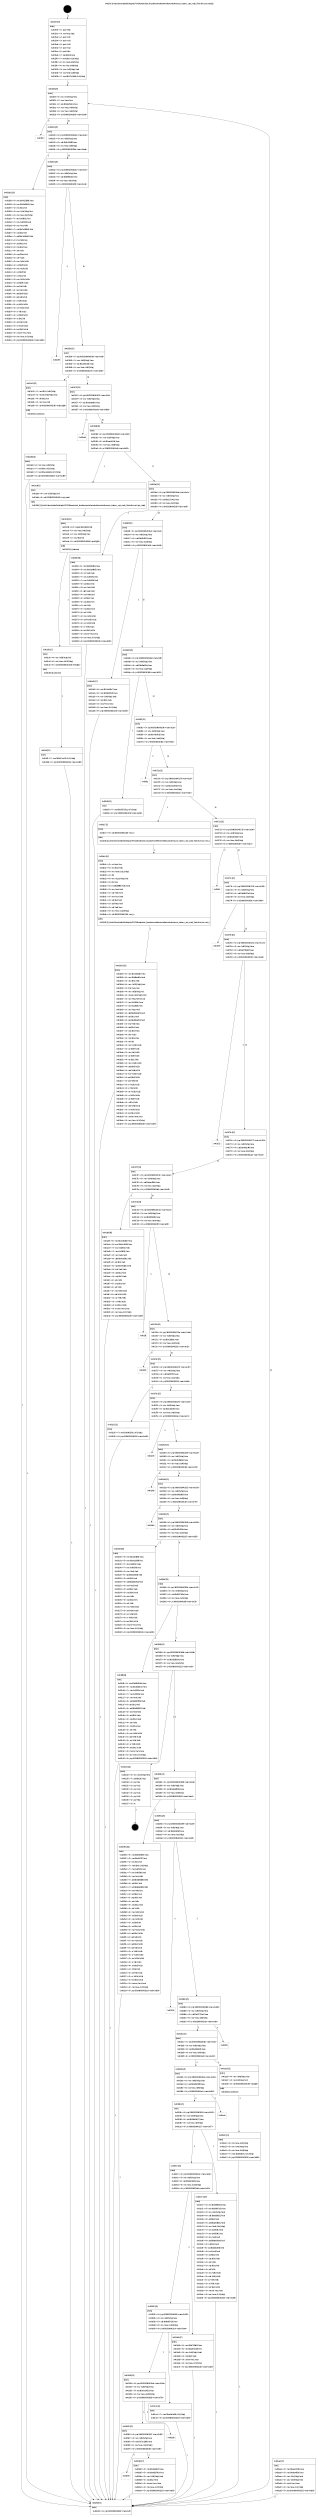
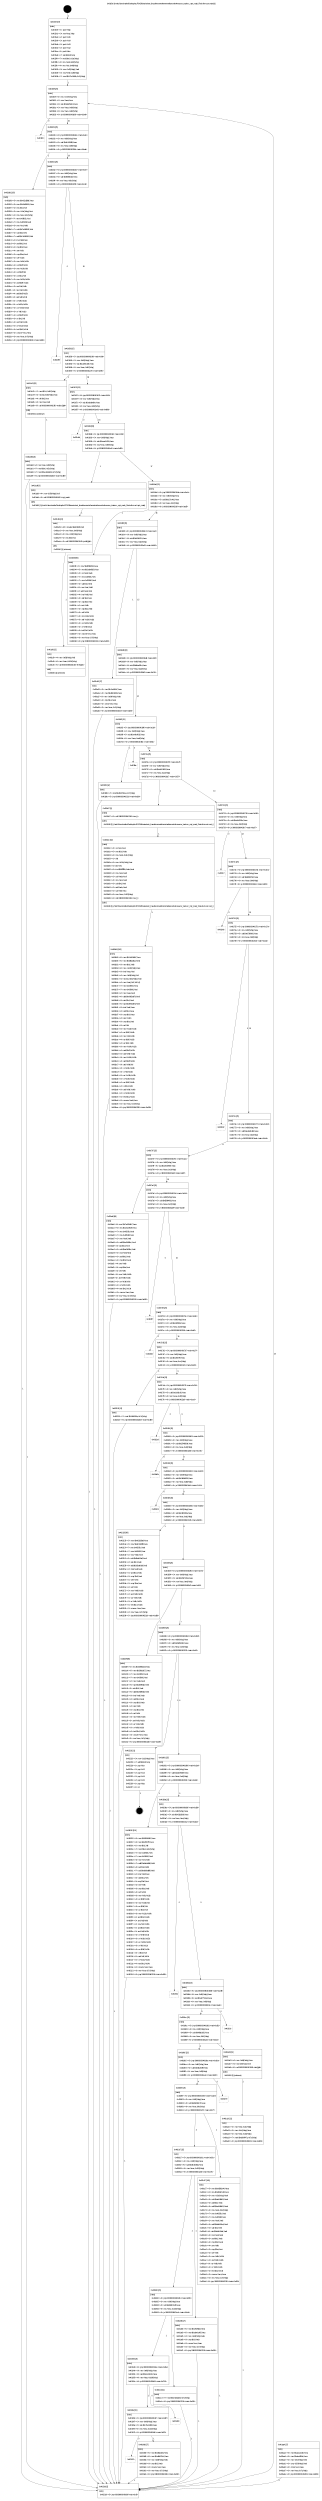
edge "0x4016d8 [25]" -> "0x401bf3 [12]": now "0x4016f1 [25]" -> "0x401bf3 [12]"
node "0x401cff [12]": removed
